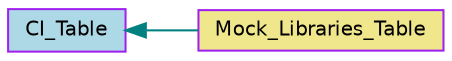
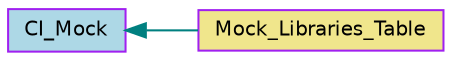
node "CI_Table": label "CI_Table" -> "CI_Mock"
